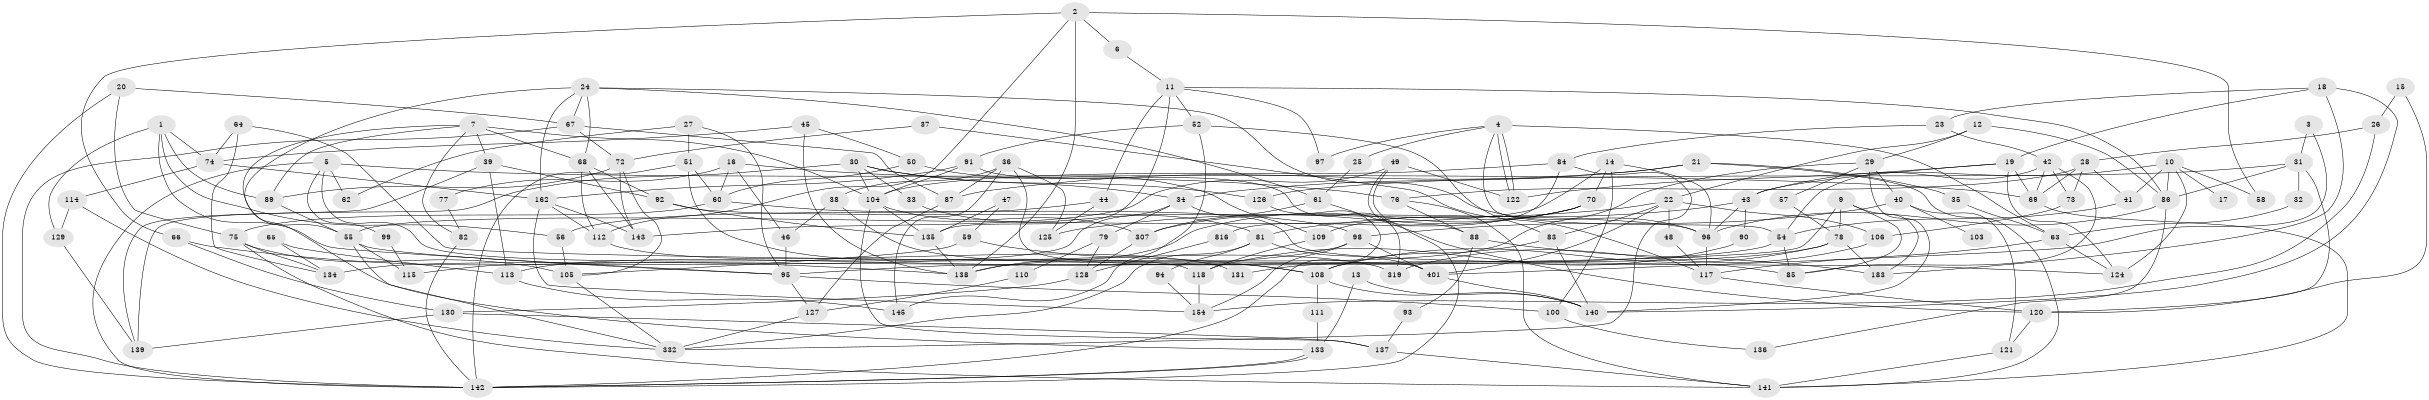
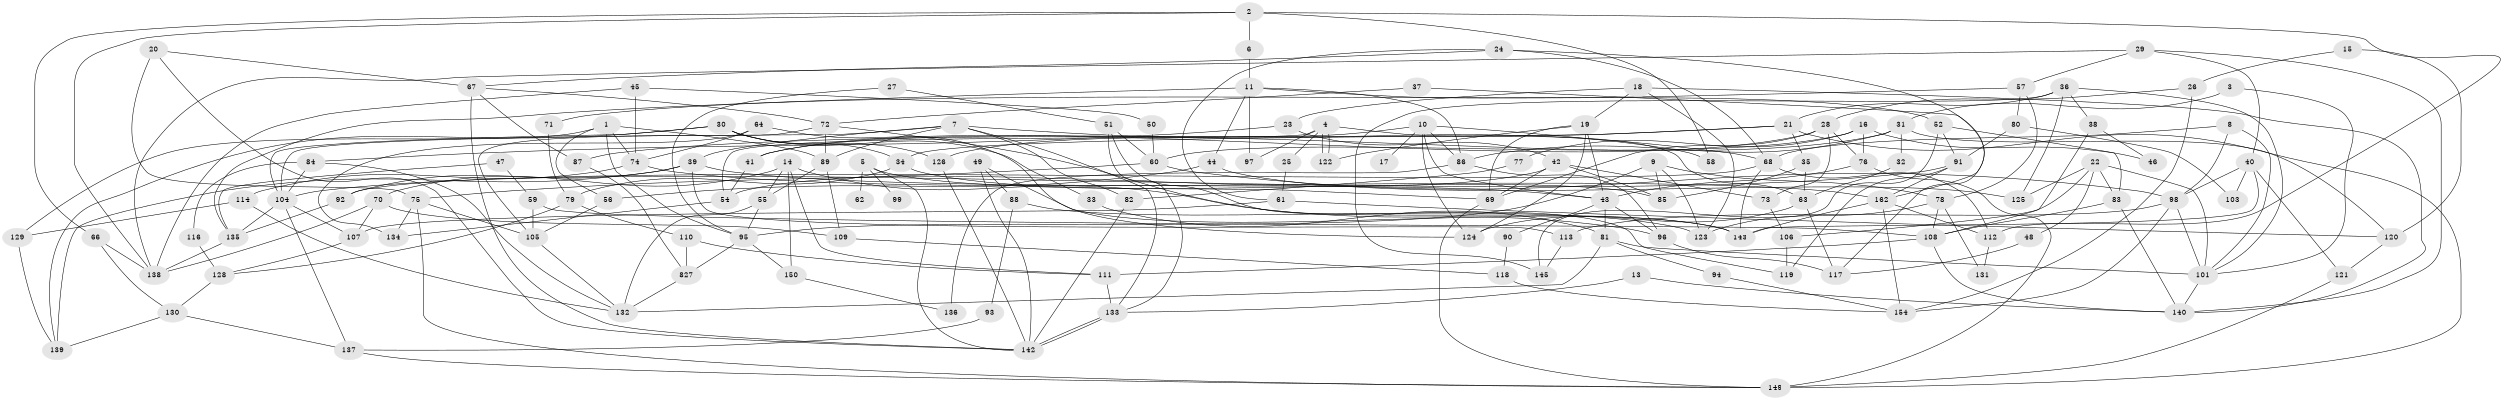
edge "24" -- "96": removed
node "71": added
node "12": removed
node "80": added
node "8": added
edge "24" -- "55": removed
edge "27" -- "62": removed
edge "36" -- "87": now "36" -- "21"
edge "50" -- "109": now "89" -- "109"
edge "49" -- "122": removed
edge "39" -- "43": added
edge "51" -- "142": now "51" -- "133"
edge "76" -- "88": now "76" -- "43"
edge "92" -- "96": removed
edge "40" -- "143": added
node "65": removed
node "307": label "307" -> "107"
node "816": label "816" -> "116"
edge "46" -- "95": removed
edge "54" -- "85": now "35" -- "85"
edge "5" -- "118": removed
edge "14" -- "111": added
edge "110" -- "111": added
node "115": removed
node "319": label "319" -> "119"
node "401": label "401" -> "101"
node "183": label "183" -> "123"
edge "117" -- "120": removed
node "127": label "127" -> "827"
node "100": label "100" -> "150"
node "332": label "332" -> "132"
node "141": label "141" -> "149"
